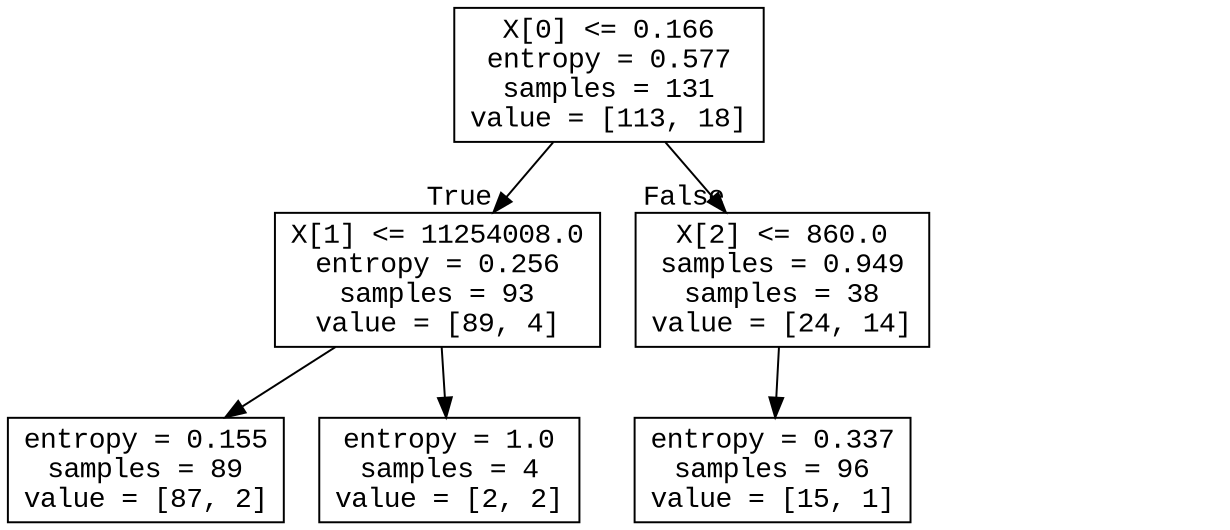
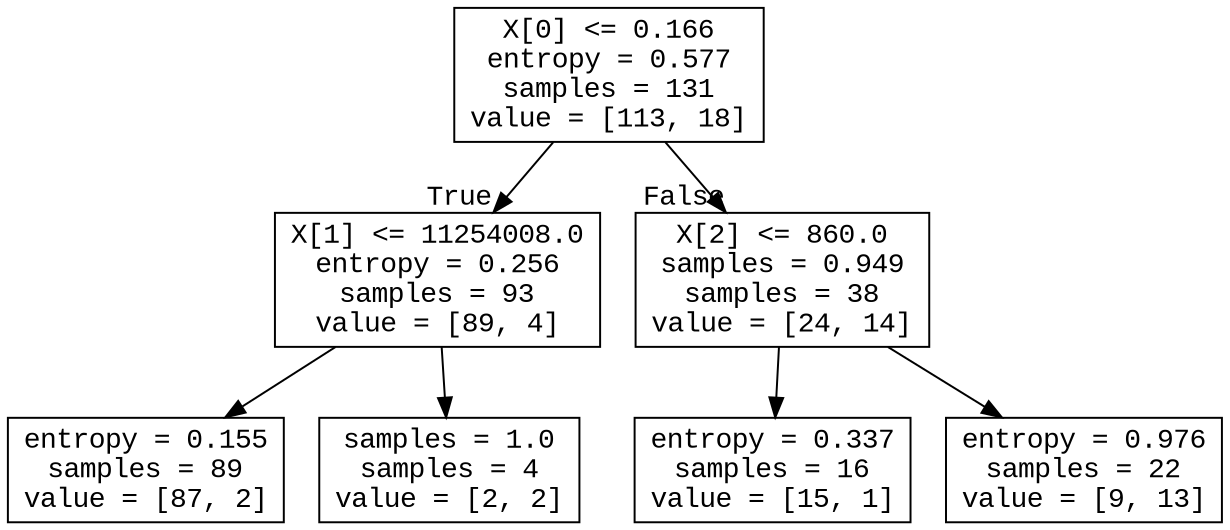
node "entropy = 1.0 samples = 4 value = [2, 2]": label "entropy = 1.0 samples = 4 value = [2, 2]" -> "samples = 1.0 samples = 4 value = [2, 2]"
node "entropy = 0.337 samples = 96 value = [15, 1]": label "entropy = 0.337 samples = 96 value = [15, 1]" -> "entropy = 0.337 samples = 16 value = [15, 1]"
node "entropy = 0.976 samples = 22 value = [9, 13]": added
